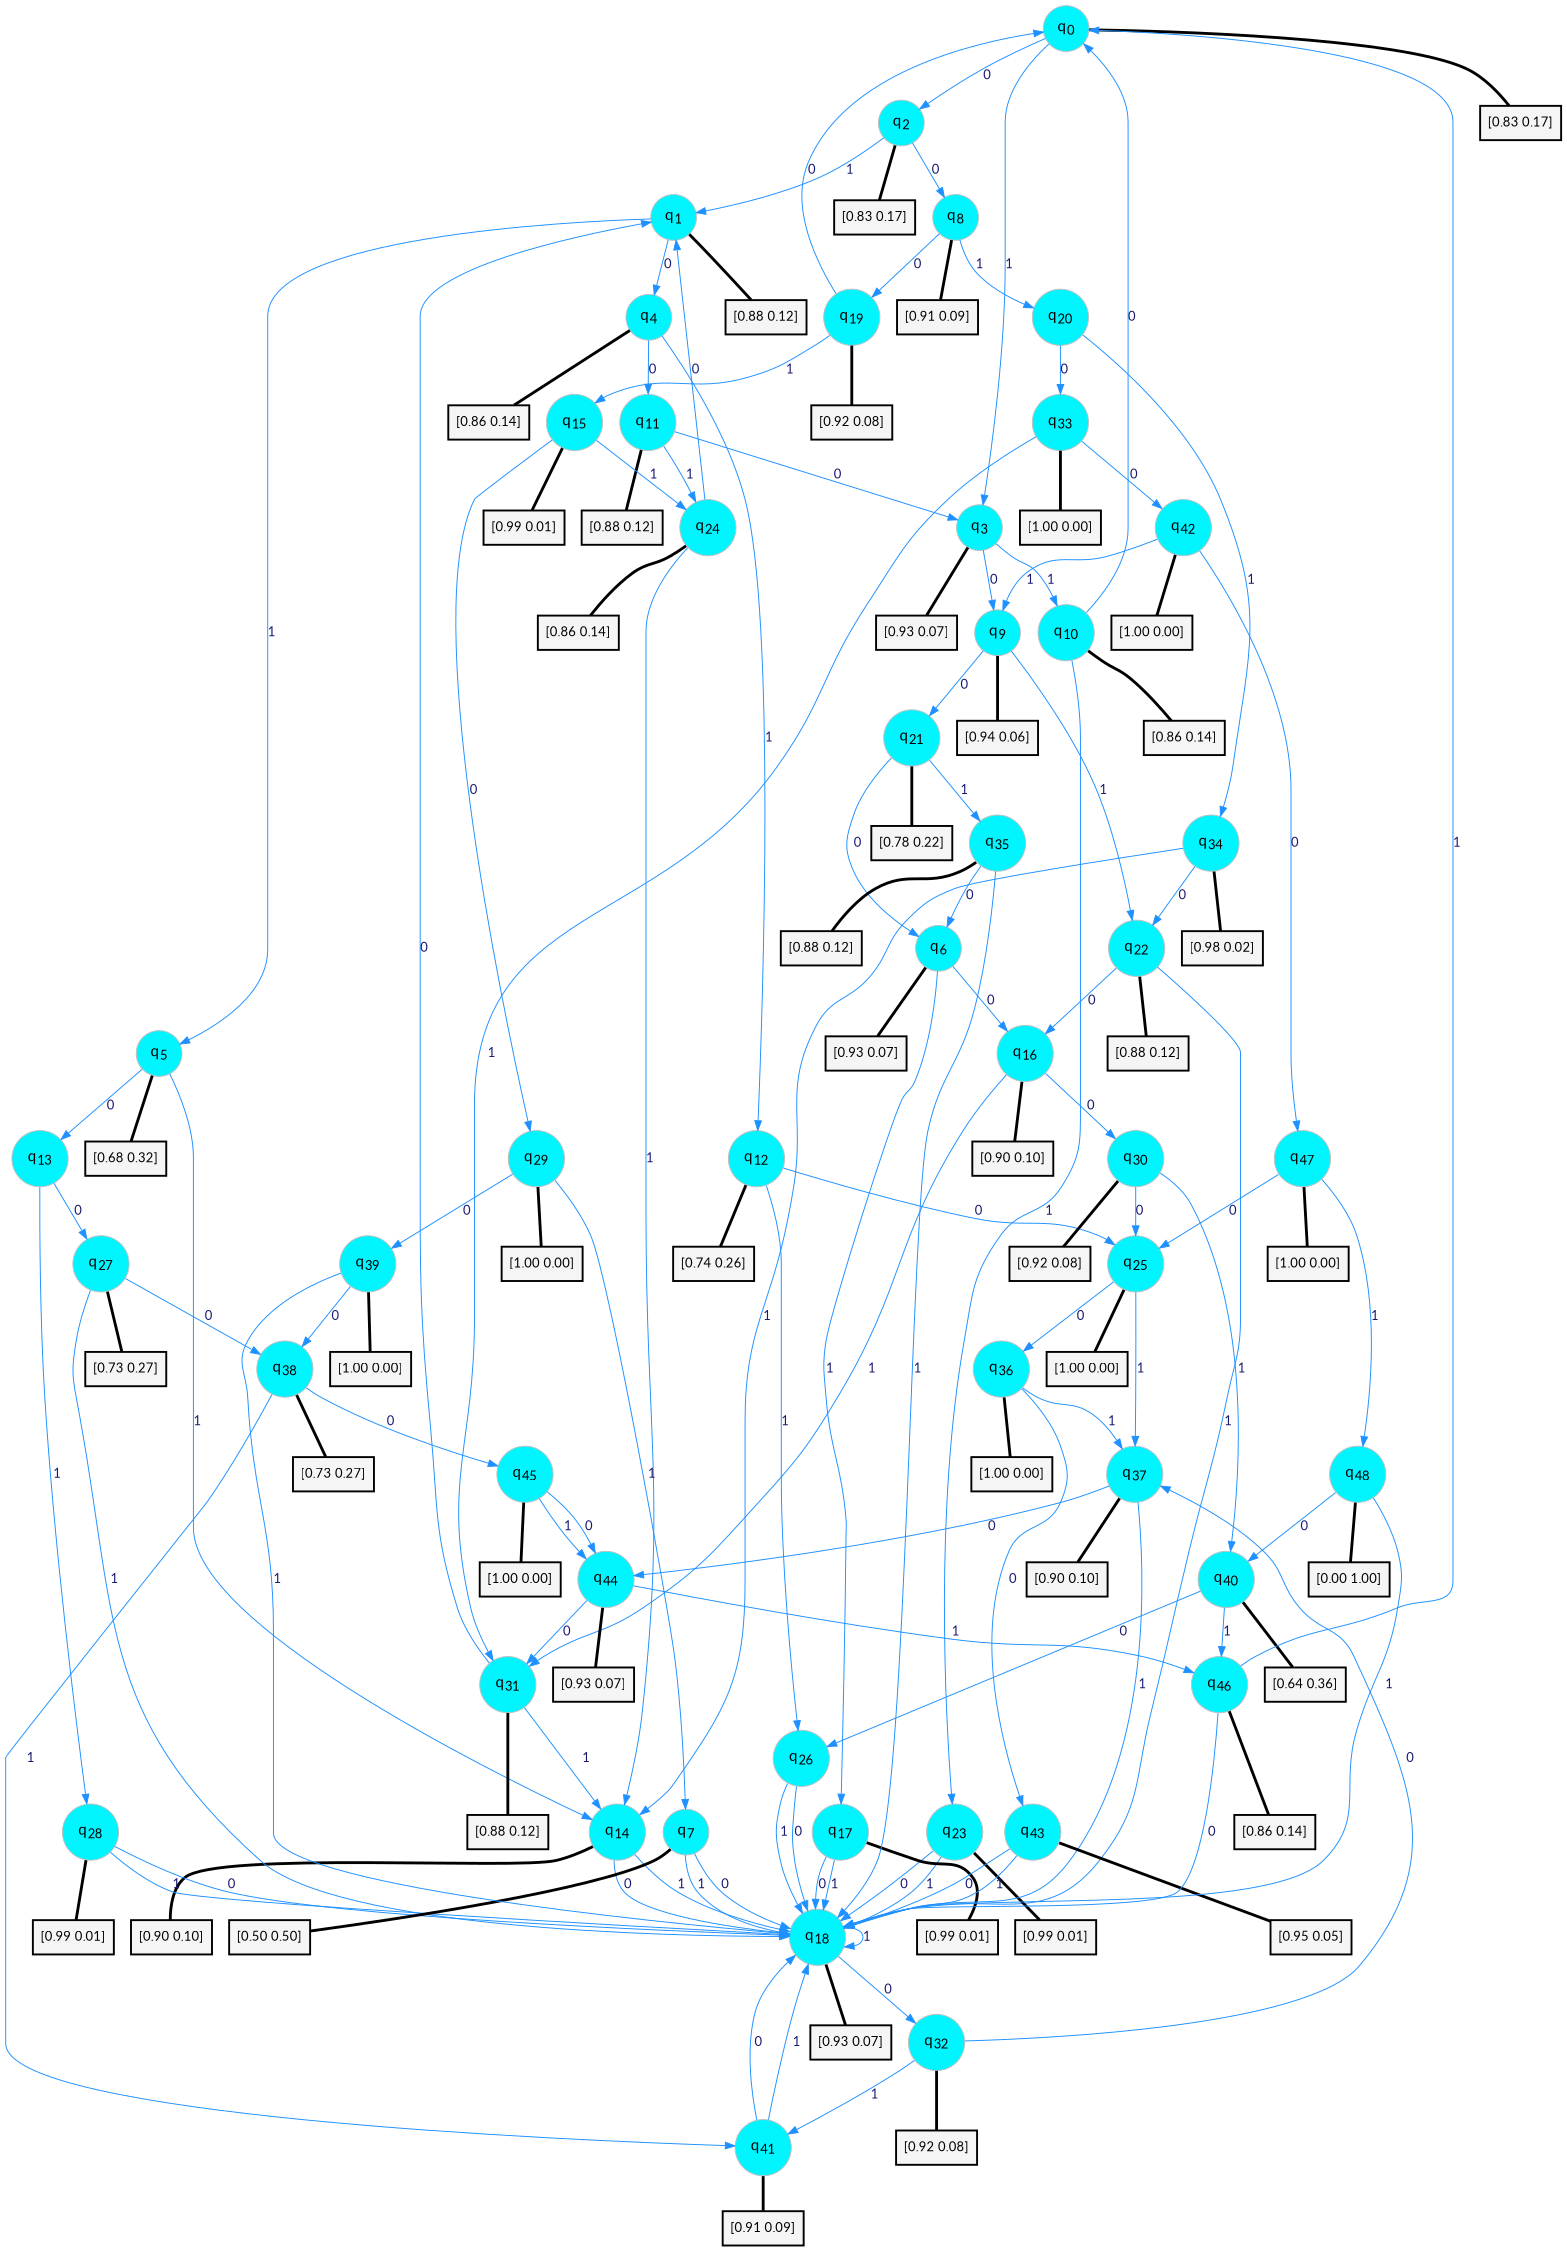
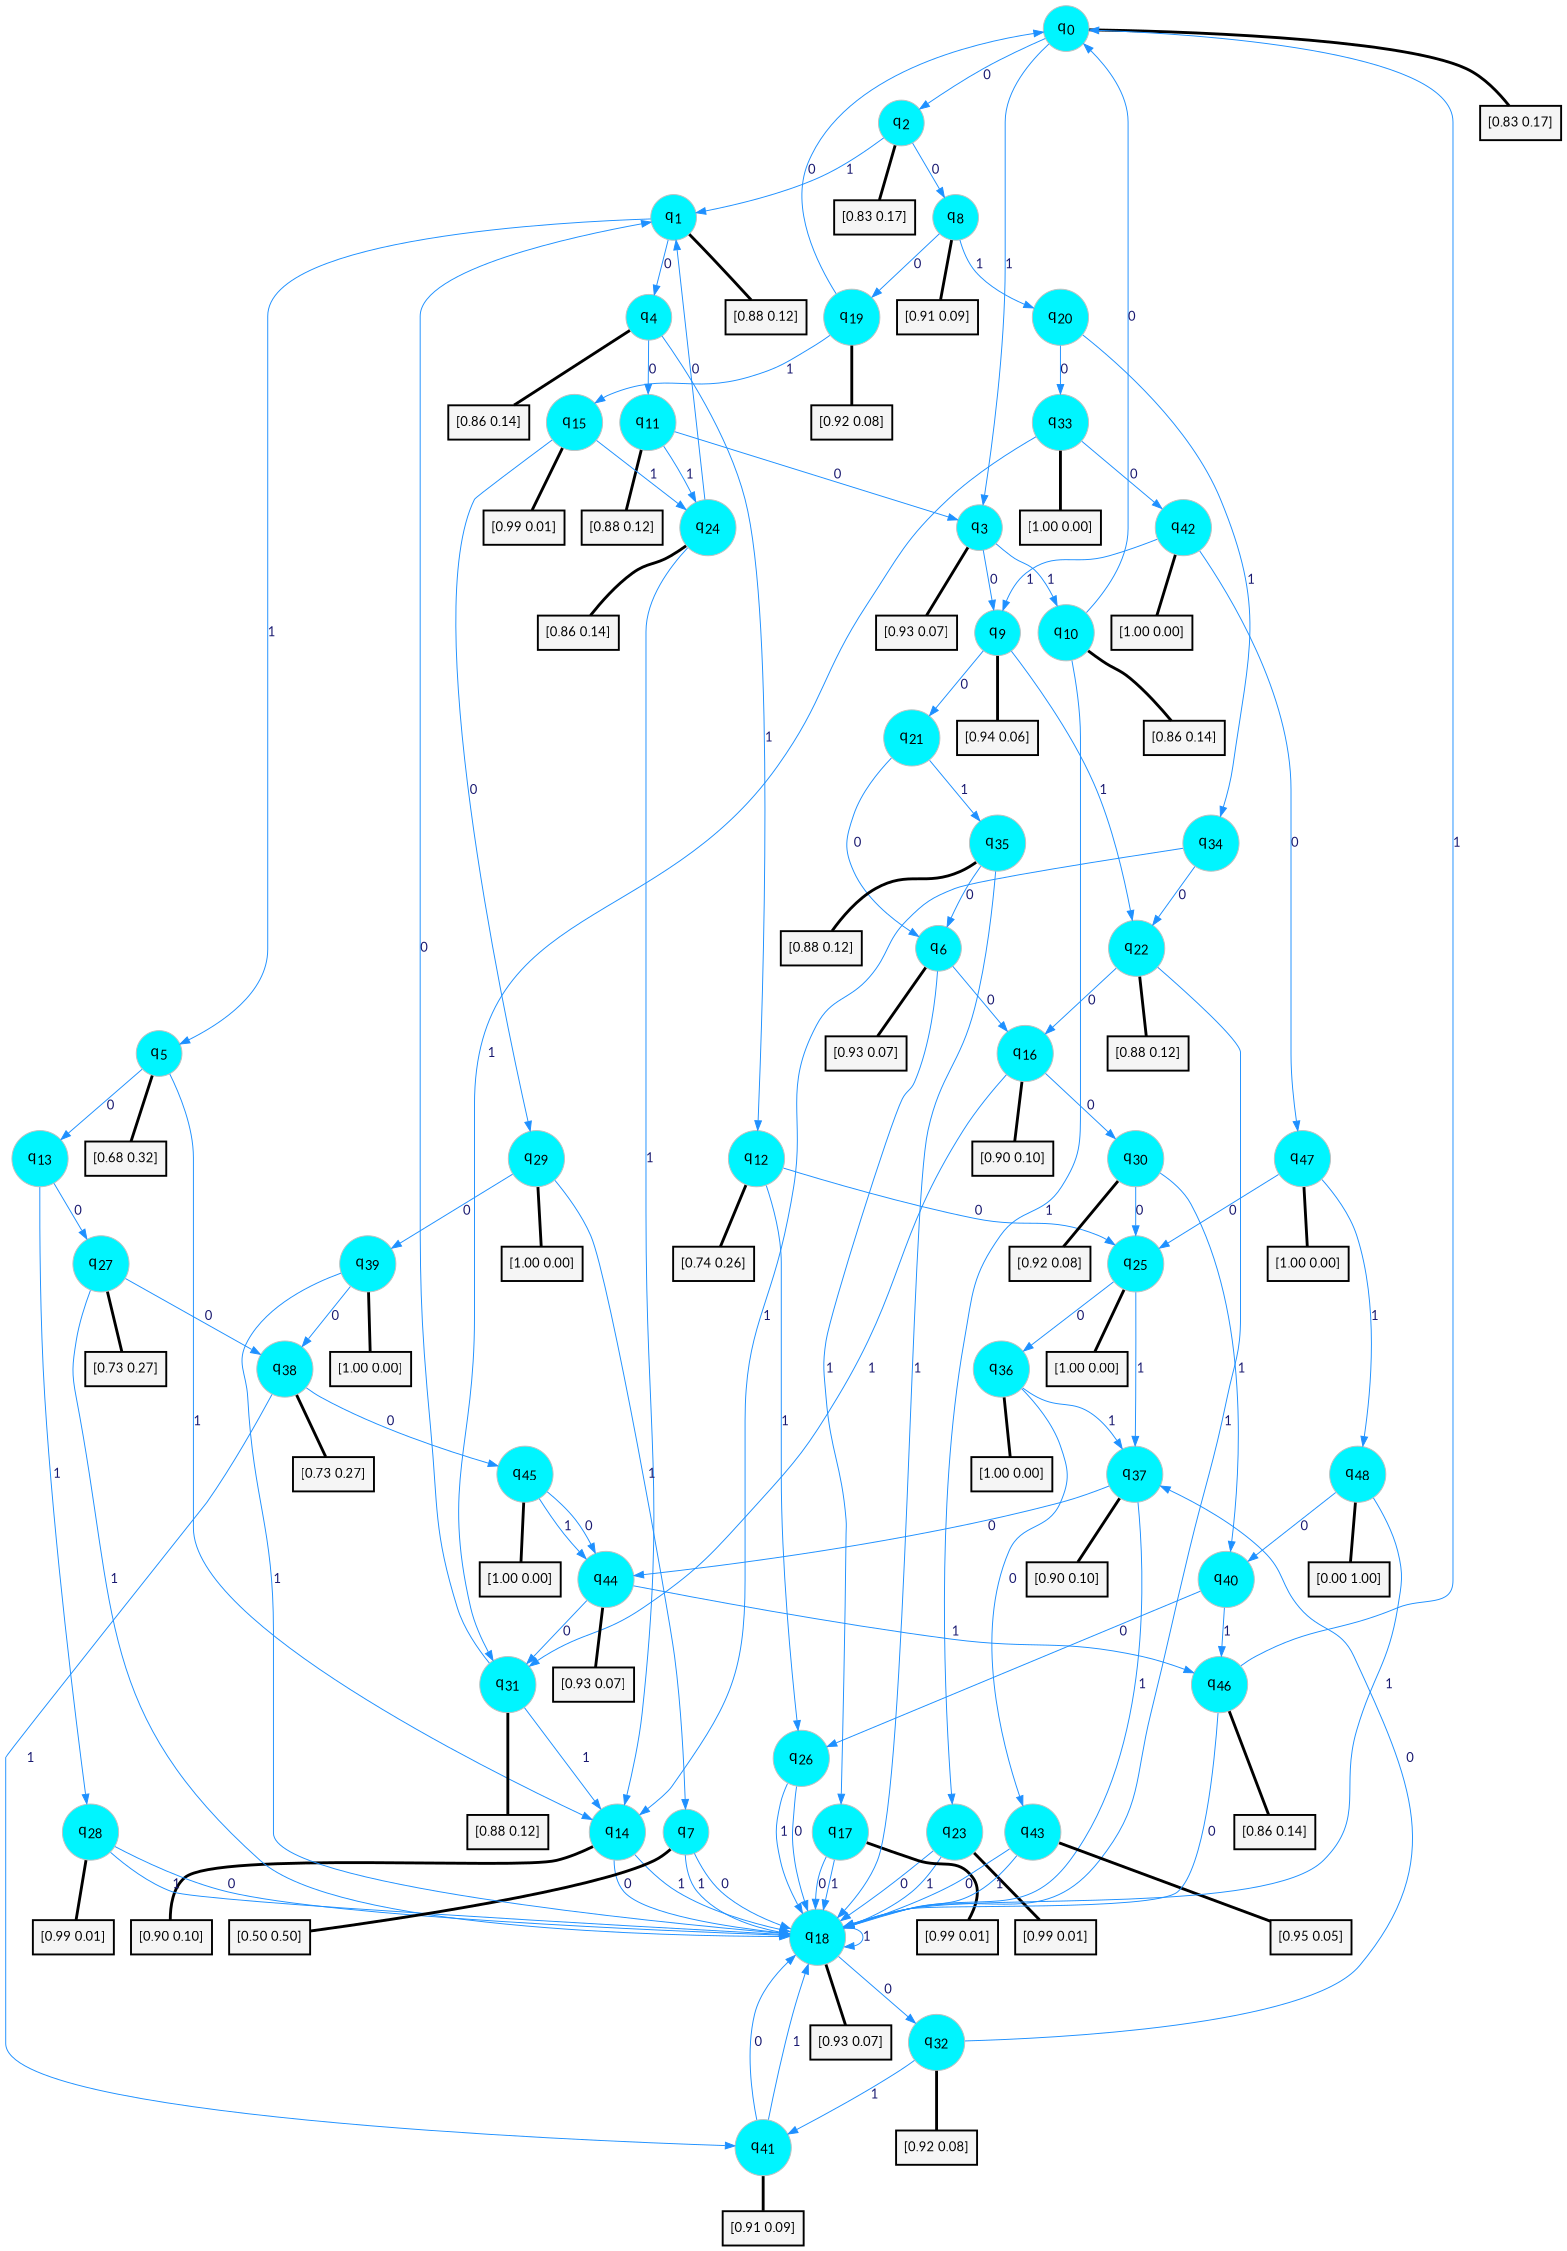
node "[0.78 0.22]": removed
node "[0.98 0.02]": removed
node "[0.64 0.36]": removed
